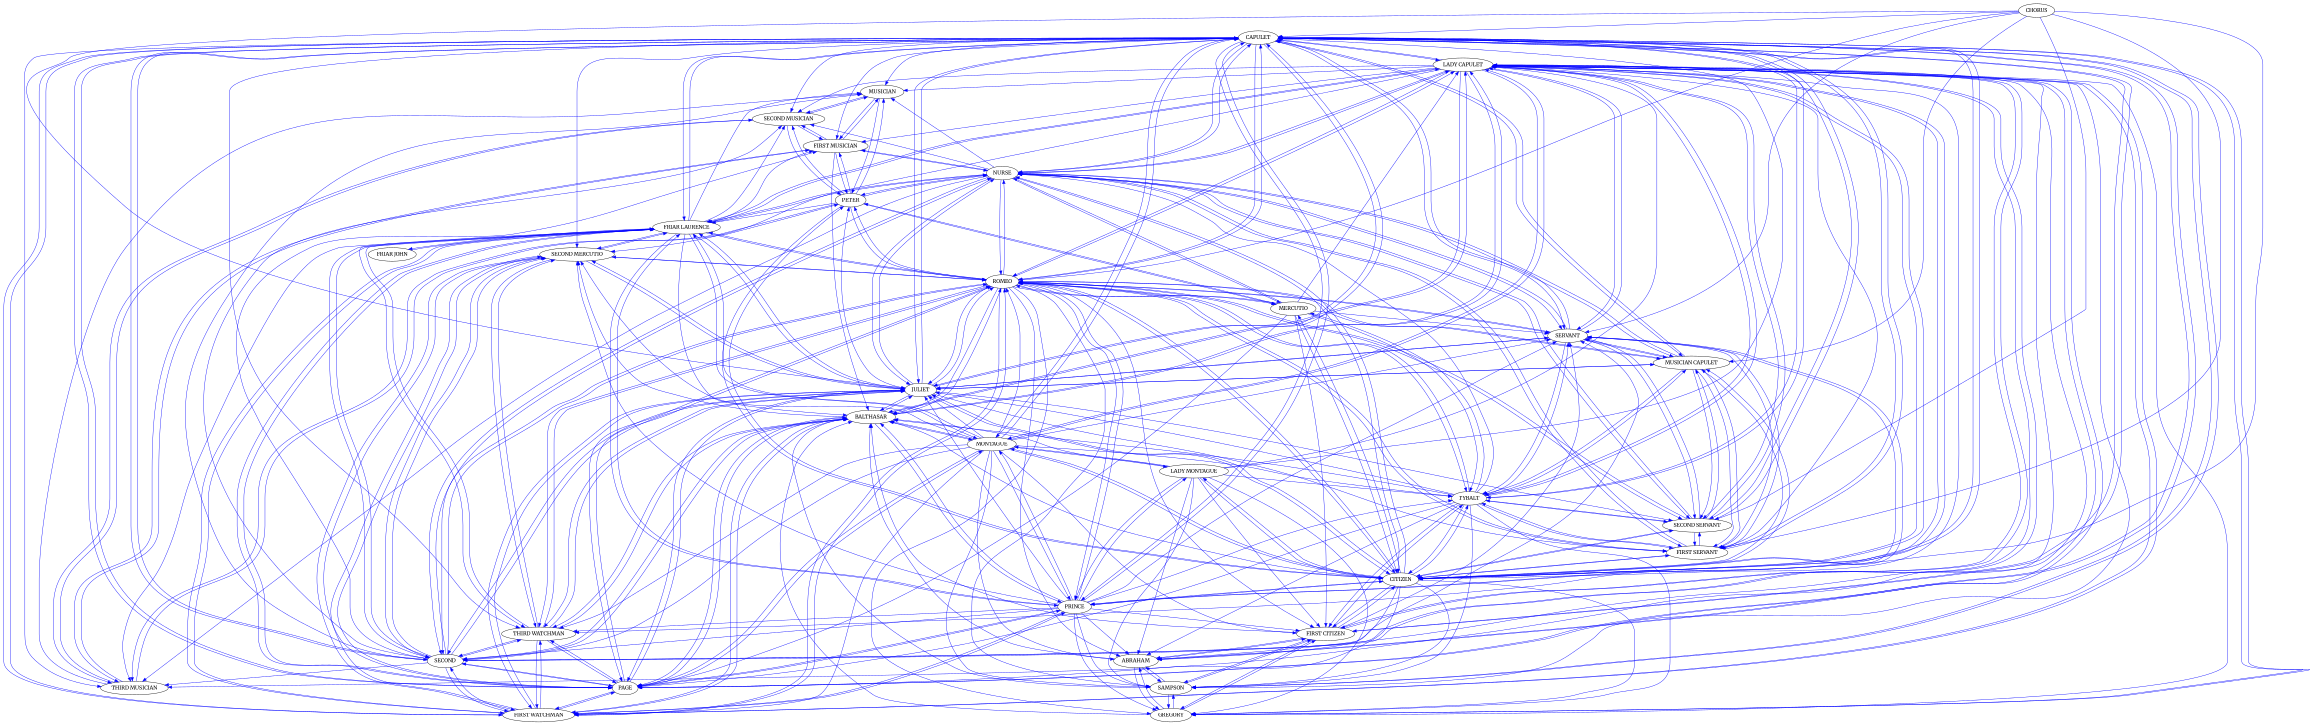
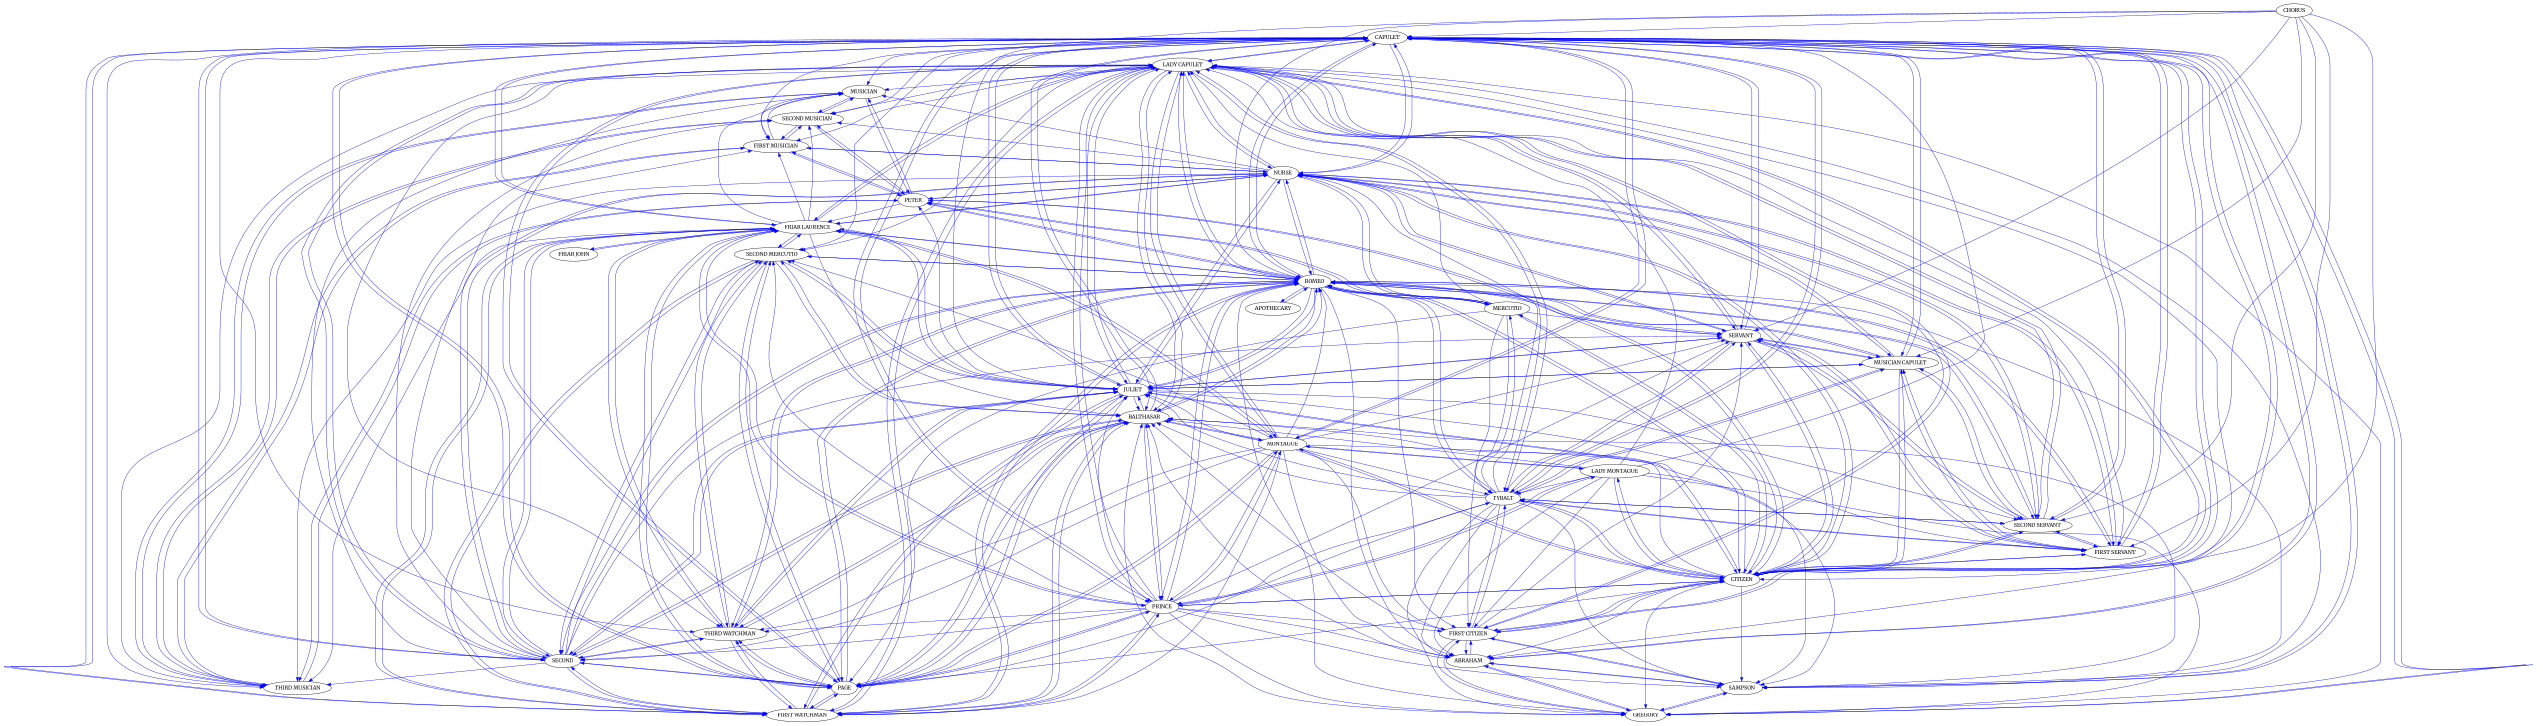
edge "MUSICIAN" -> "THIRD MUSICIAN": added
edge "FIRST MUSICIAN" -> "BALTHASAR": now "SECOND MERCUTIO" -> "BALTHASAR"
node "APOTHECARY": added
